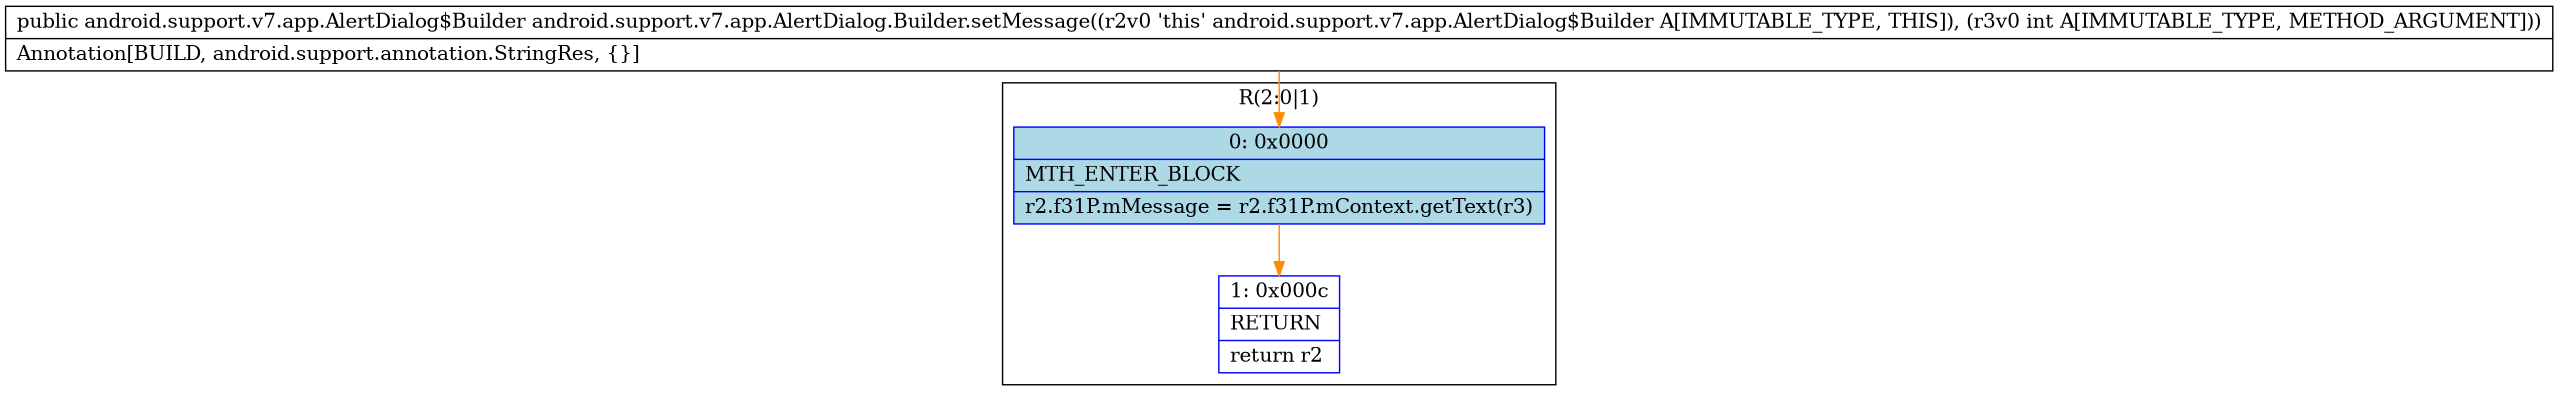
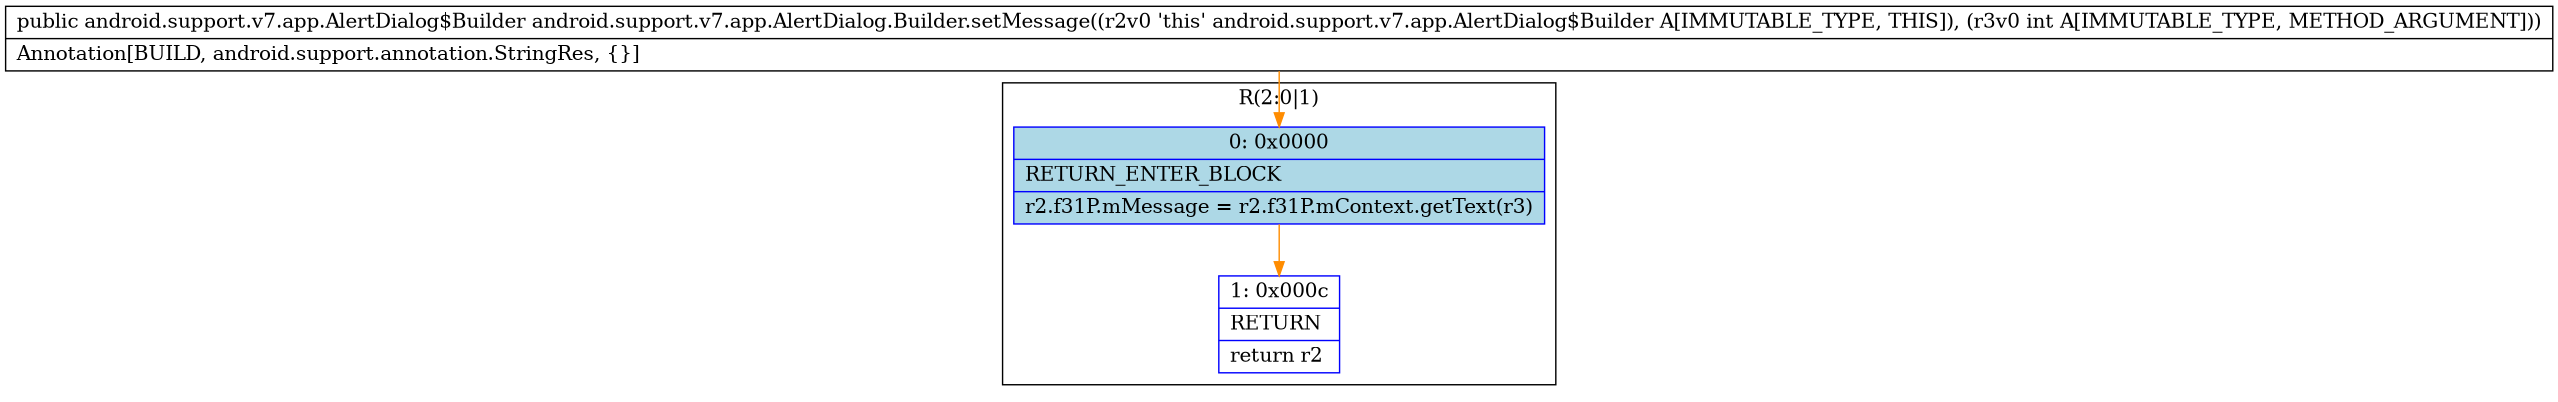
node "0: 0x0000": text "MTH_ENTER_BLOCK" -> "RETURN_ENTER_BLOCK"
